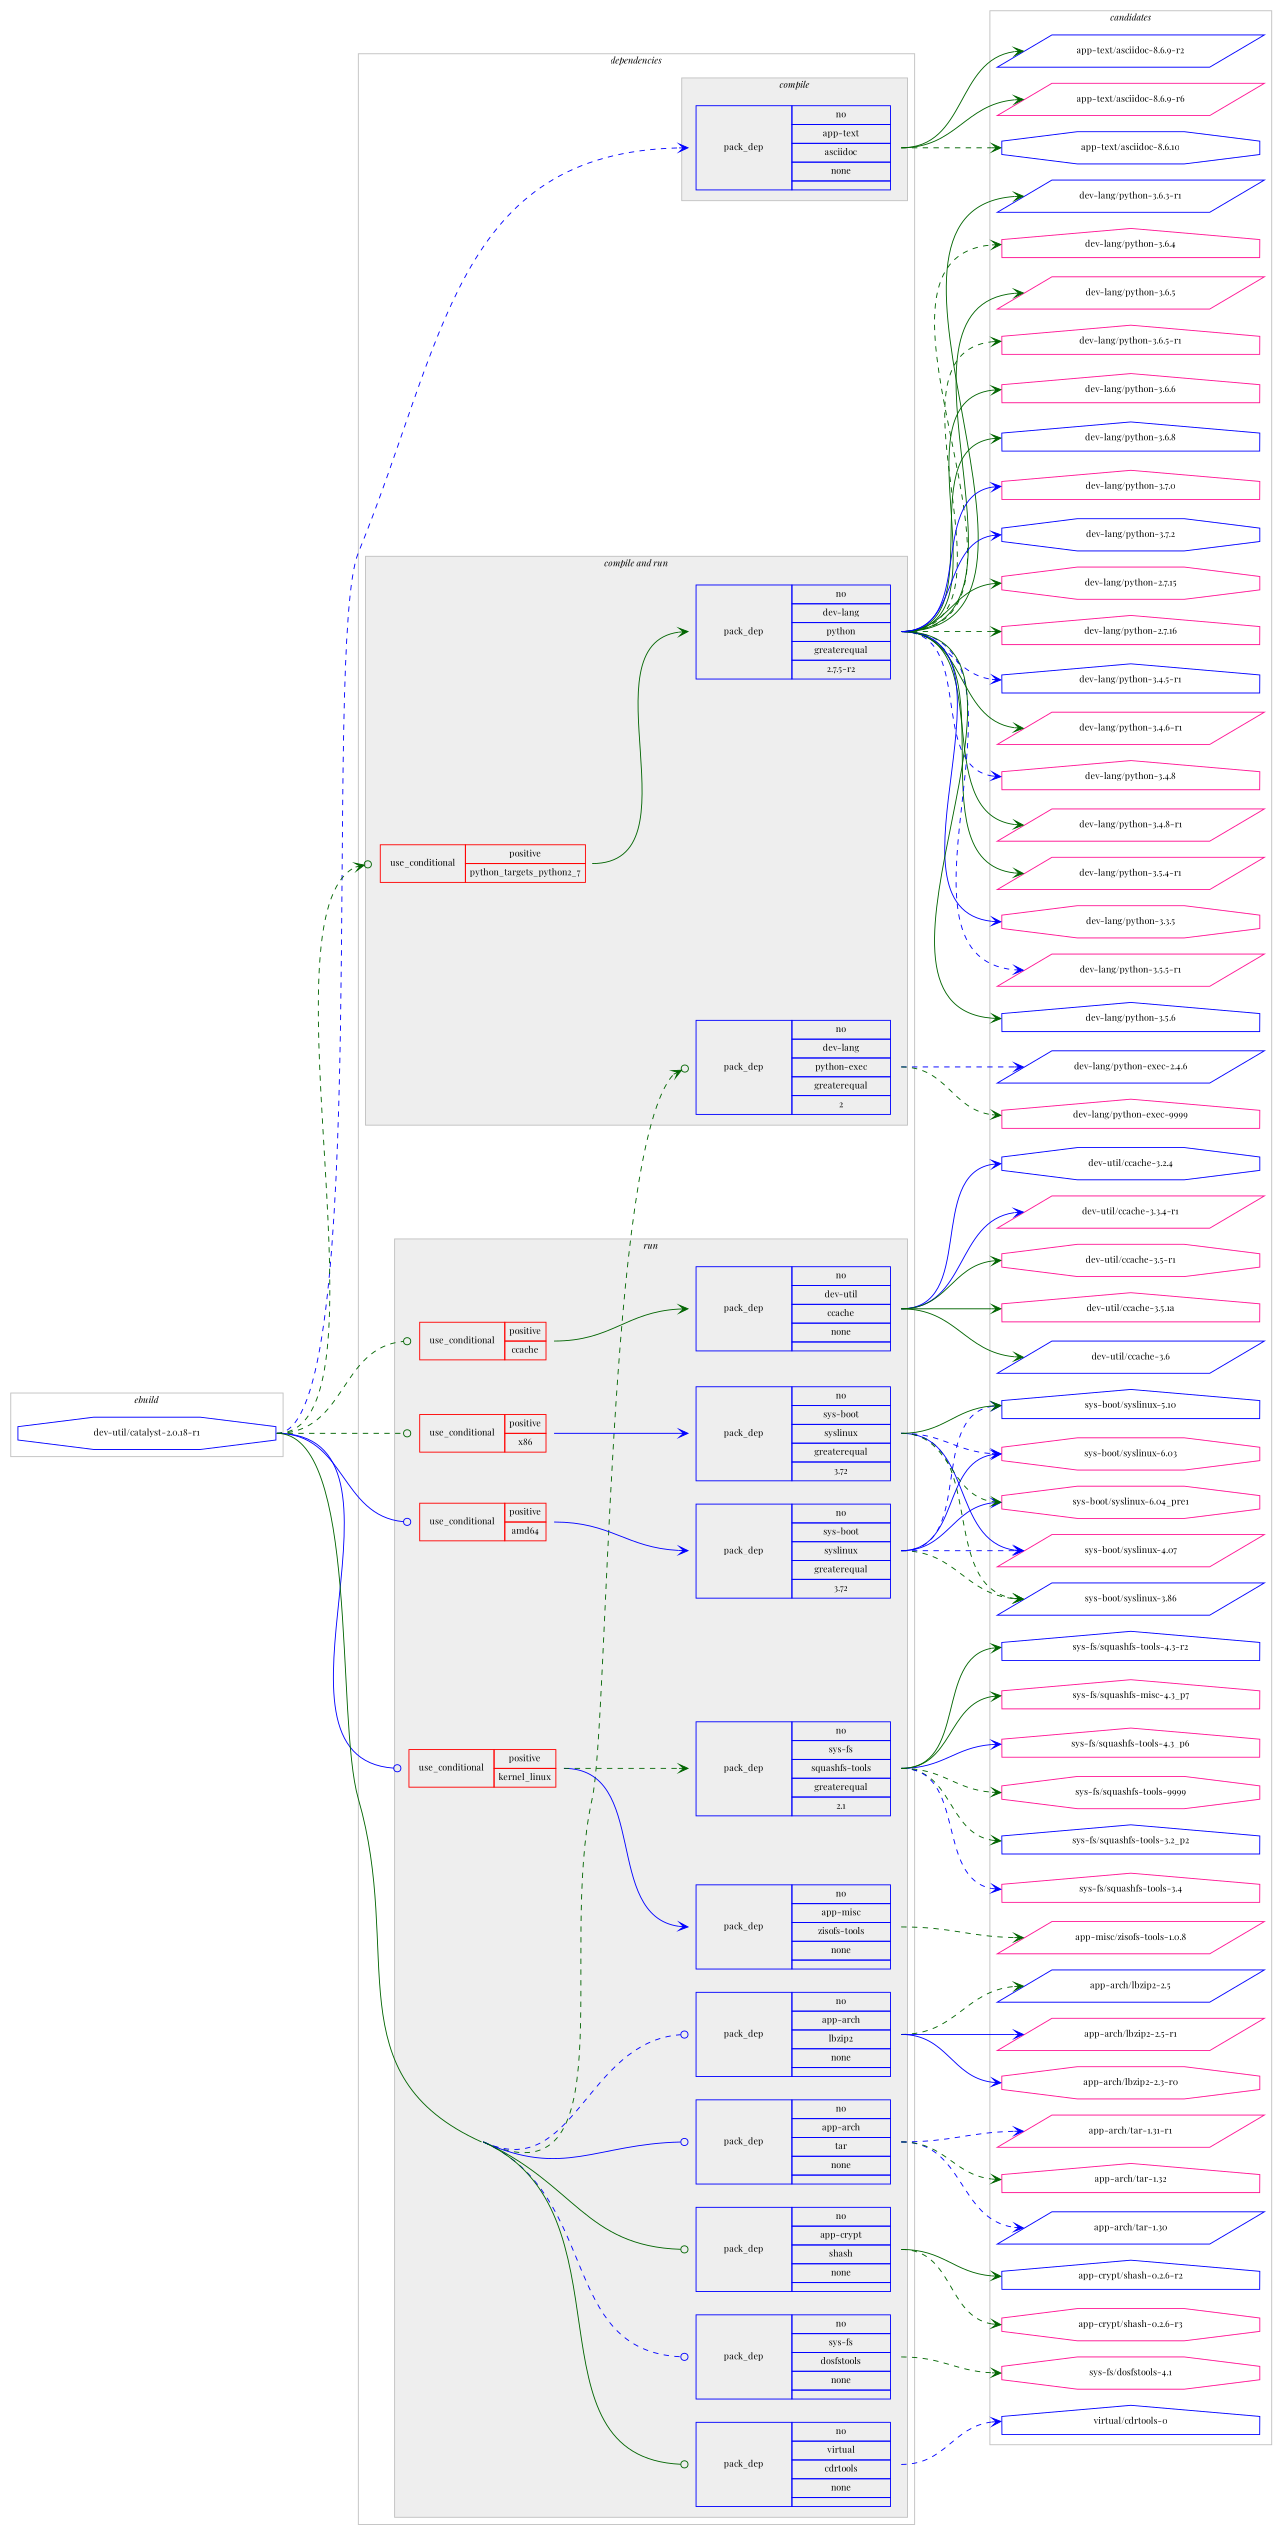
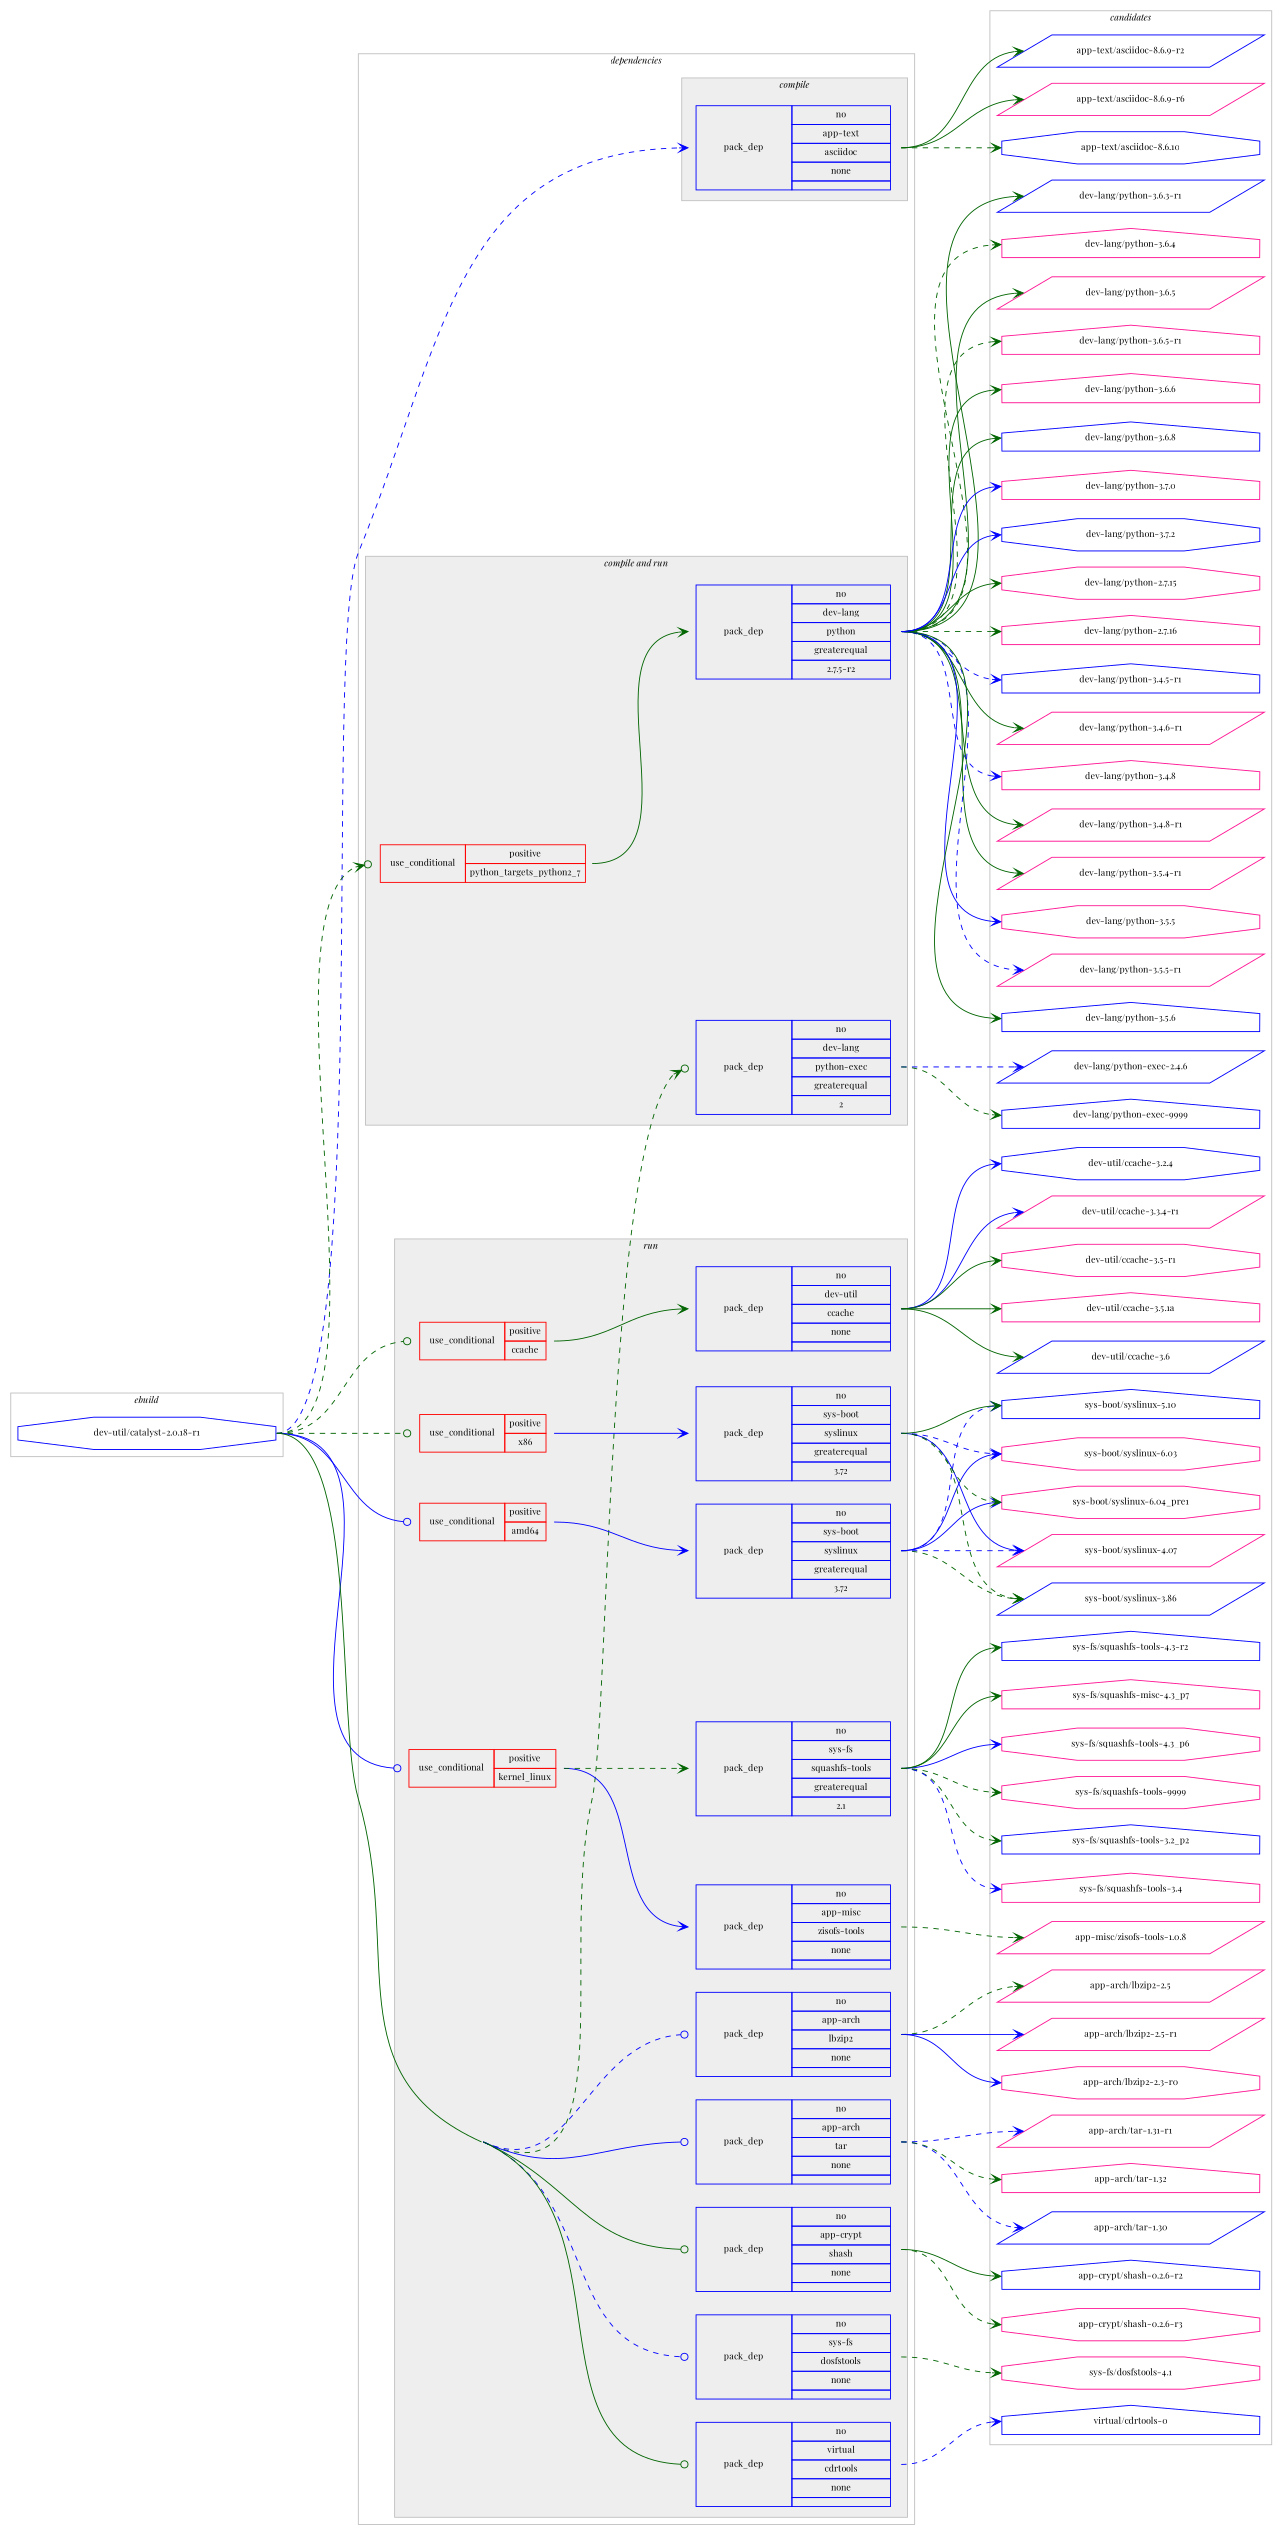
node "dev-lang/python-3.3.5": label "dev-lang/python-3.3.5" -> "dev-lang/python-3.5.5"
node "dev-lang/python-exec-9999": color deeppink -> blue
node "sys-fs/squashfs-tools-4.3_p6": shape house -> octagon
node "app-arch/lbzip2-2.5": color blue -> deeppink
